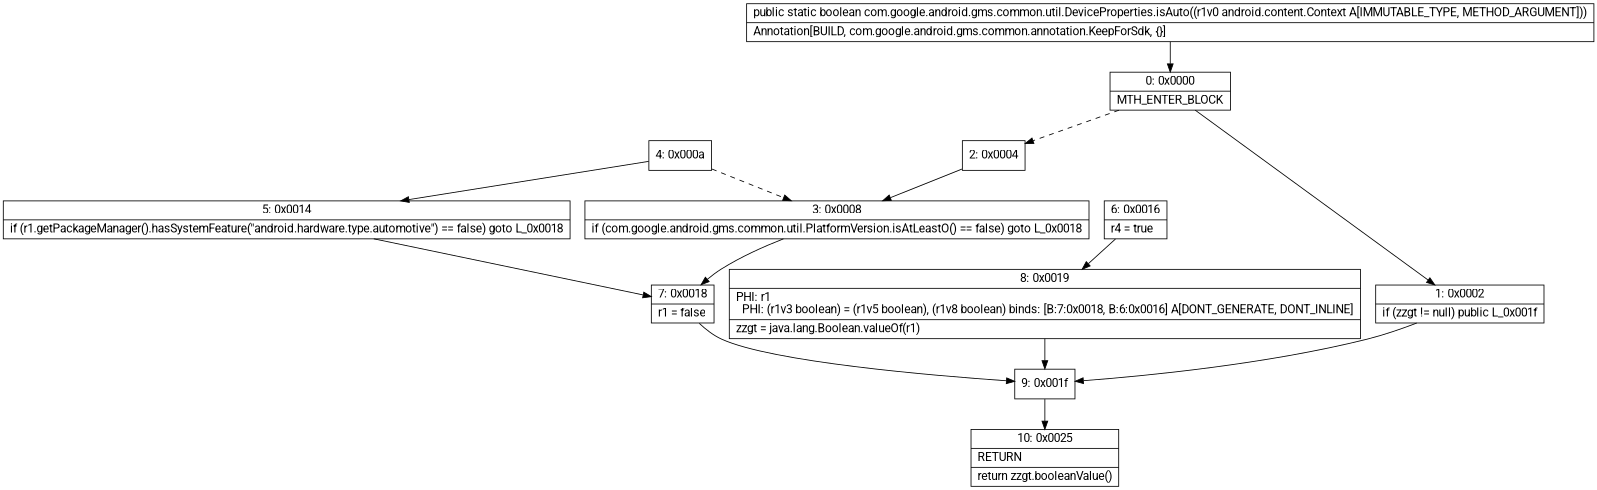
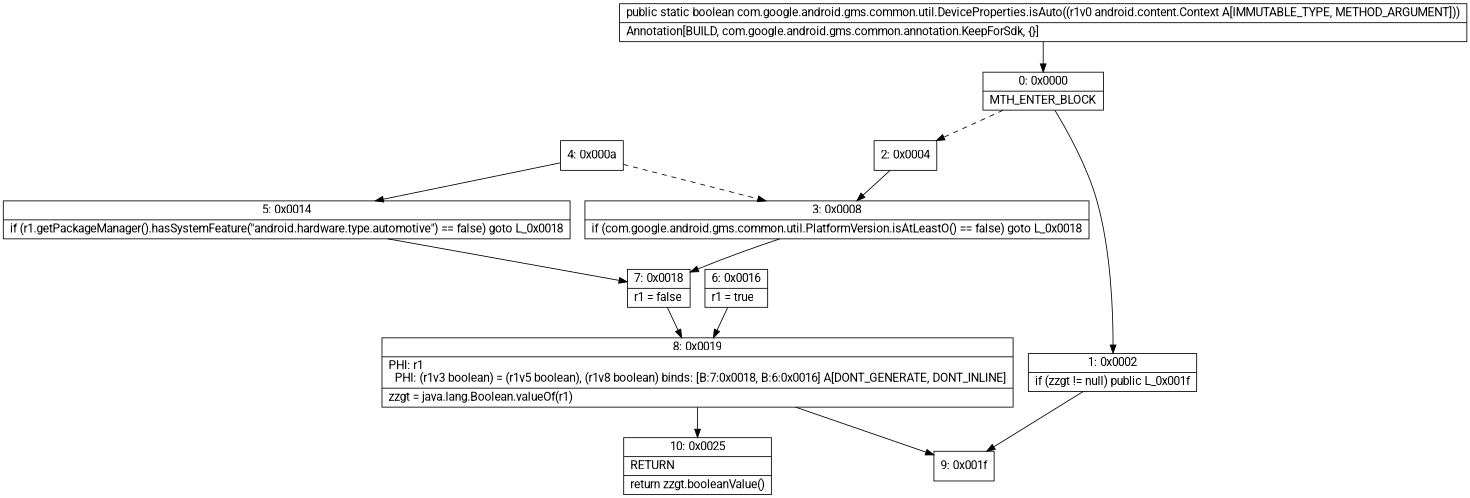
node "6: 0x0016": text "r4 = true" -> "r1 = true"
edge "7: 0x0018" -> "9: 0x001f": now "7: 0x0018" -> "8: 0x0019"
edge "9: 0x001f" -> "10: 0x0025": now "8: 0x0019" -> "10: 0x0025"
